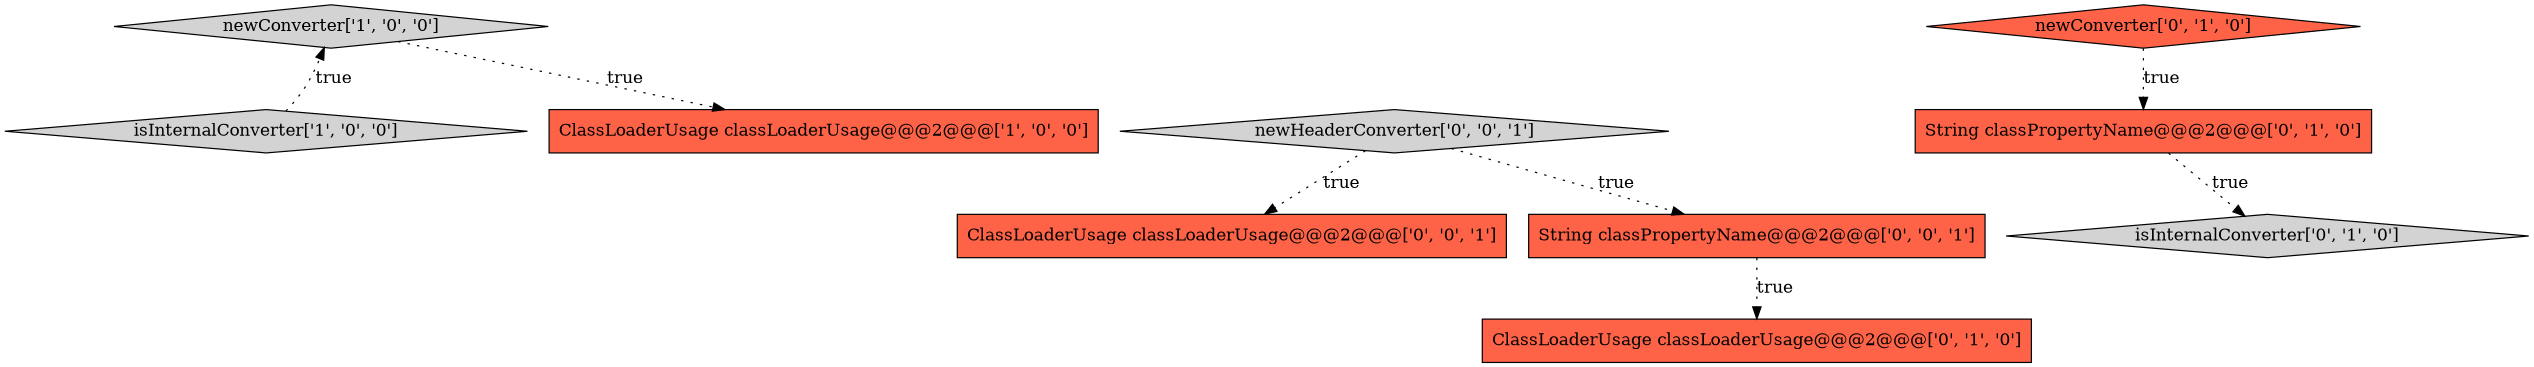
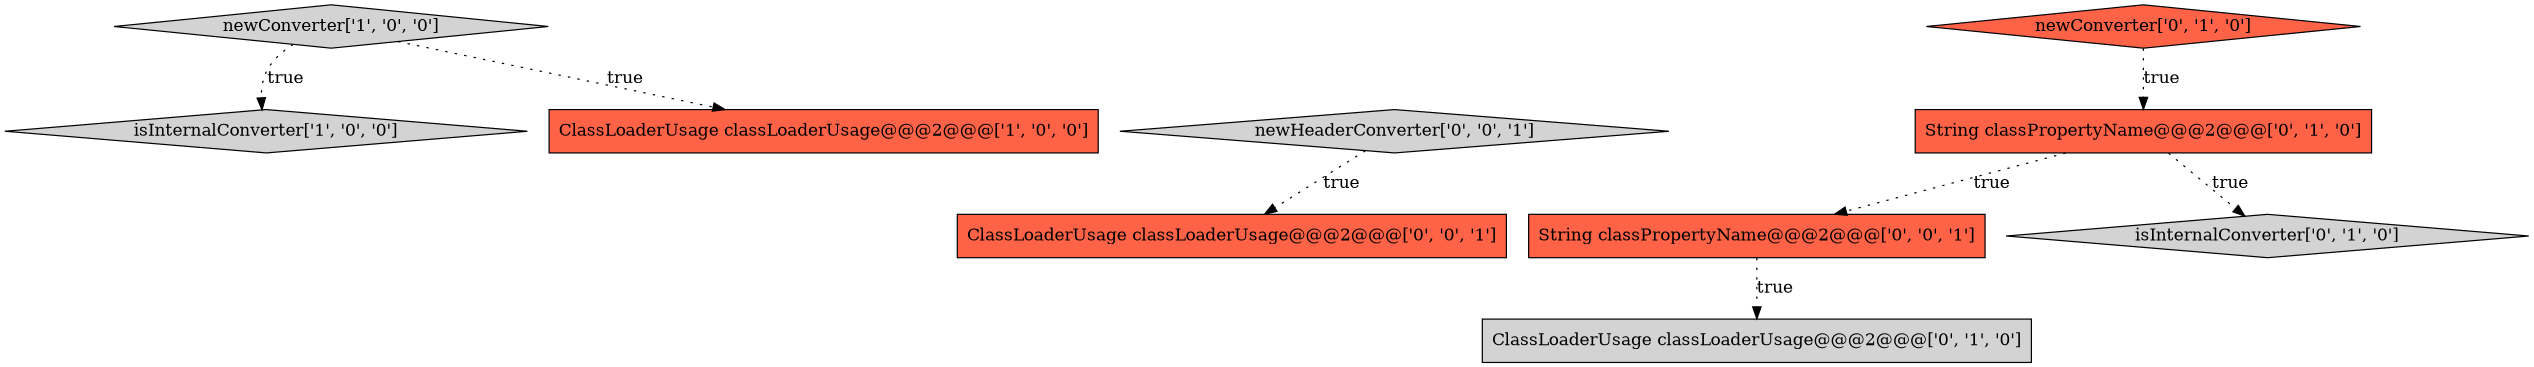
edge "isInternalConverter['1', '0', '0']" -> "newConverter['1', '0', '0']": reversed
edge "newHeaderConverter['0', '0', '1']" -> "String classPropertyName@@@2@@@['0', '0', '1']": now "String classPropertyName@@@2@@@['0', '1', '0']" -> "String classPropertyName@@@2@@@['0', '0', '1']"
node "ClassLoaderUsage classLoaderUsage@@@2@@@['0', '1', '0']": fillcolor tomato -> lightgray
